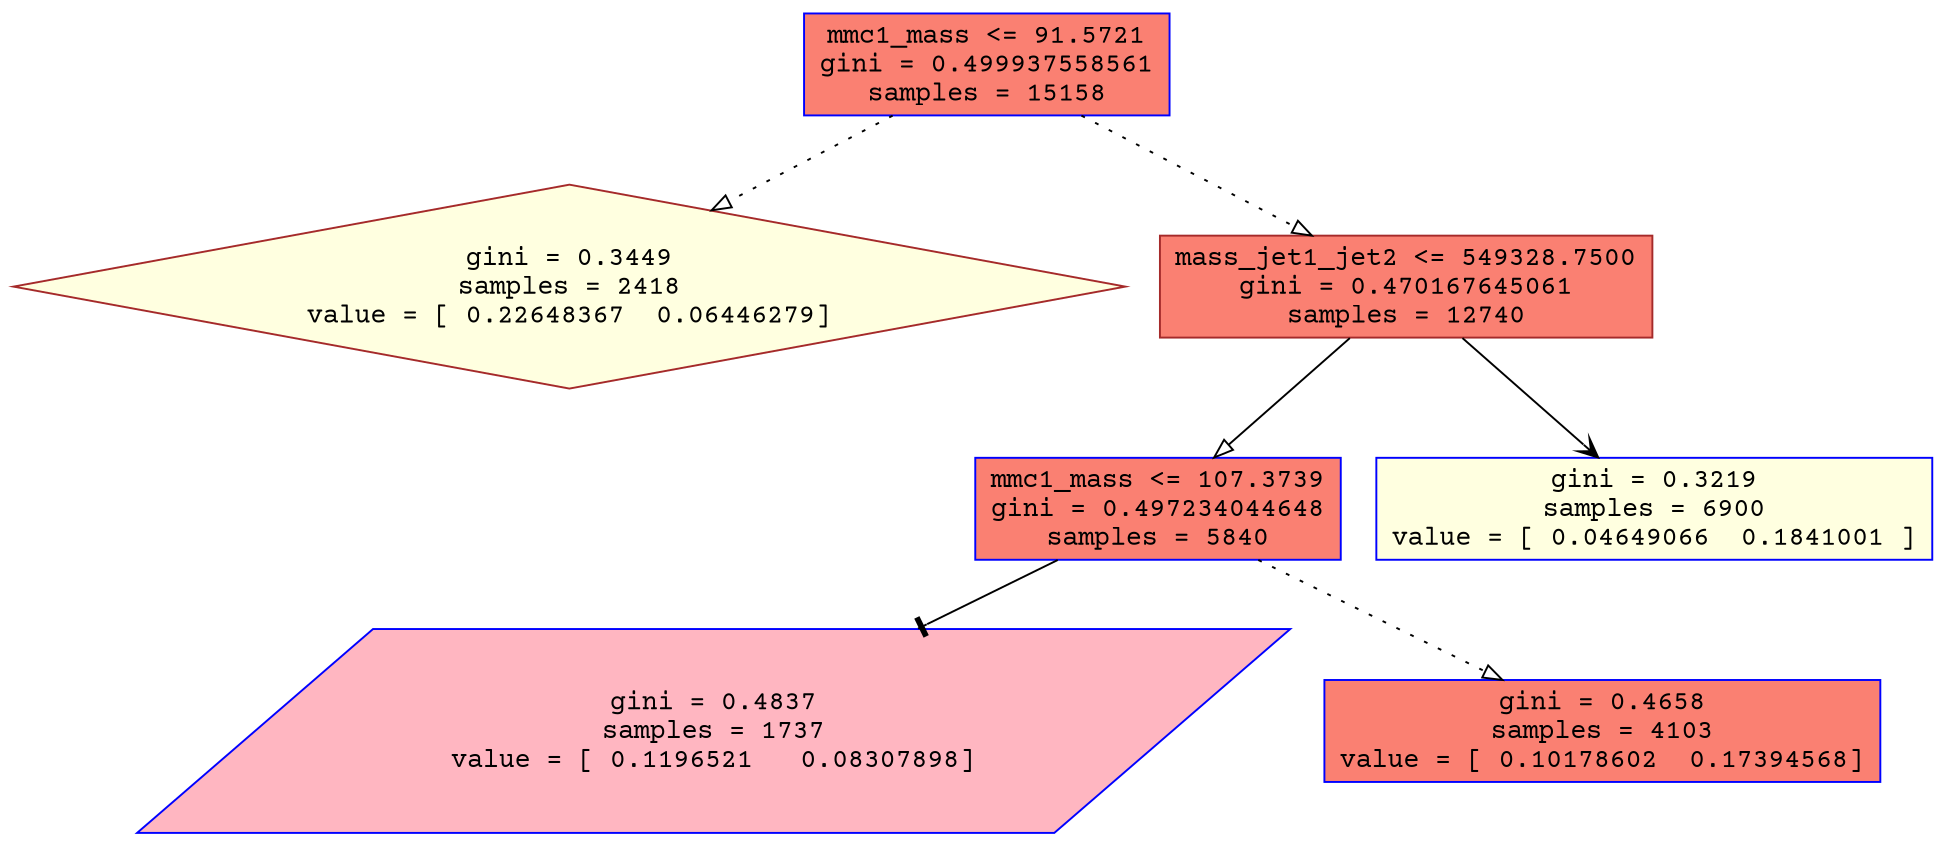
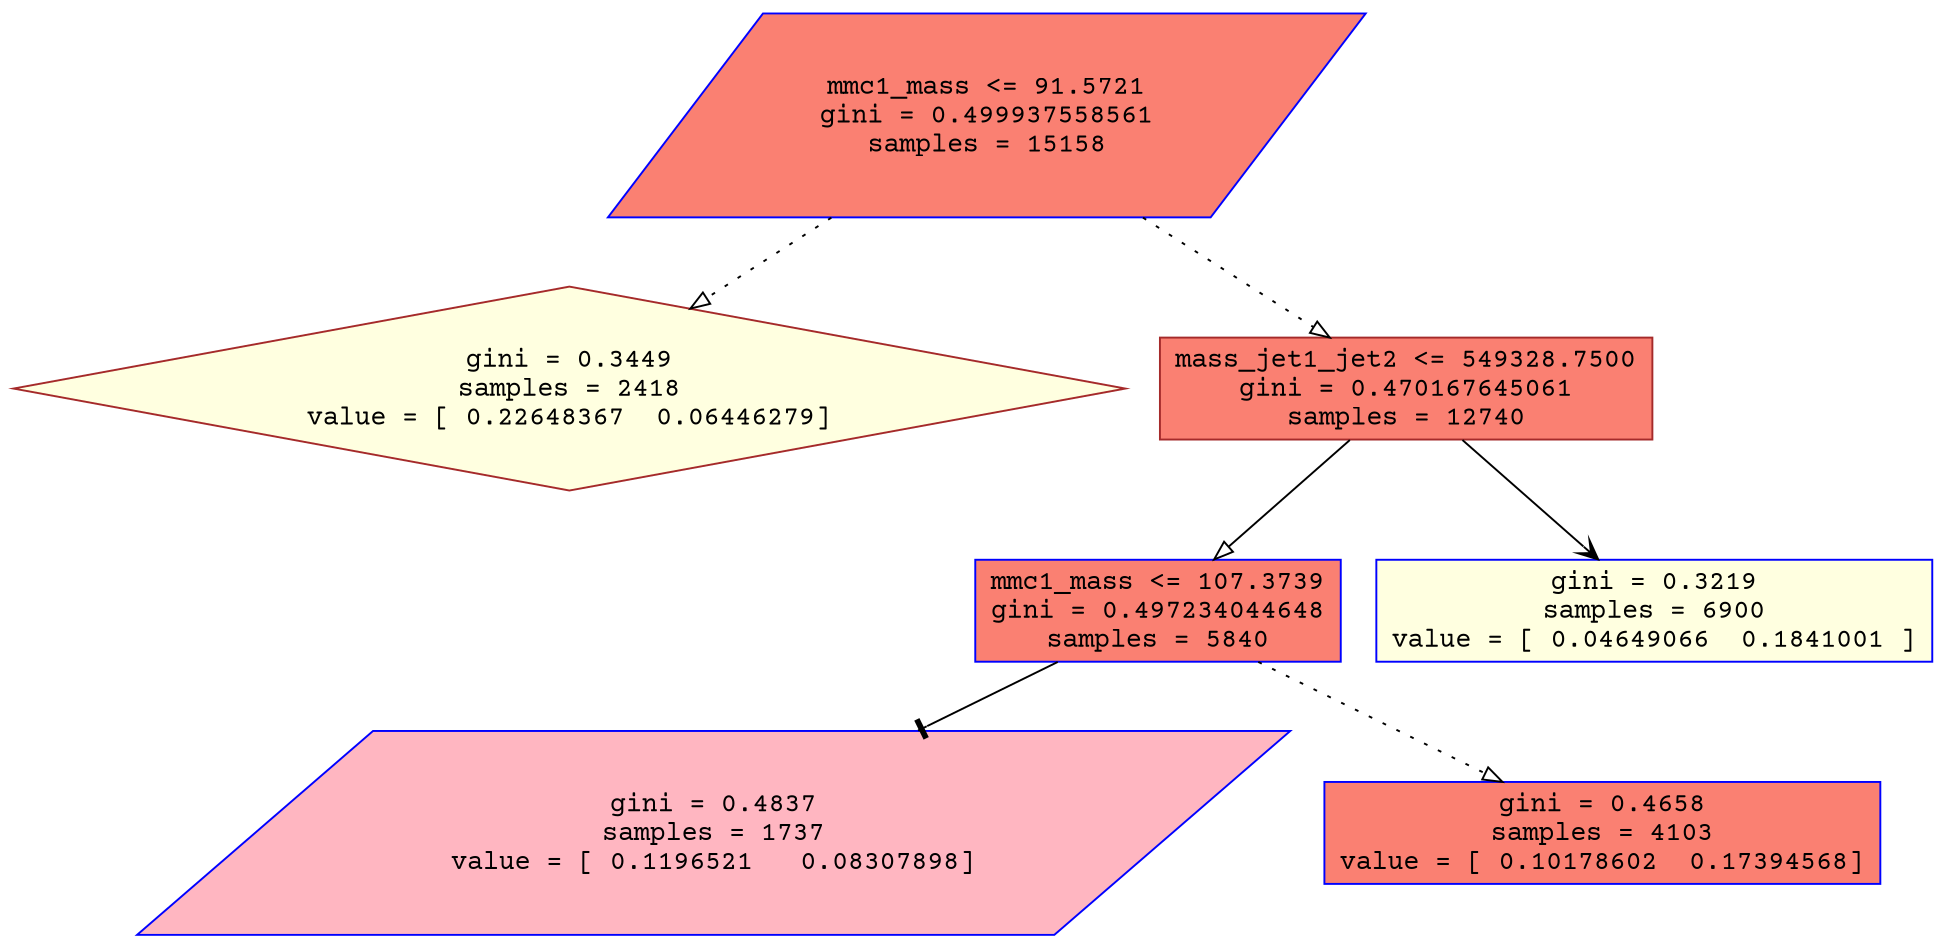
node "mmc1_mass <= 91.5721 gini = 0.499937558561 samples = 15158": shape box -> parallelogram
